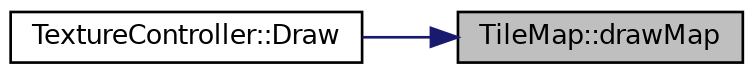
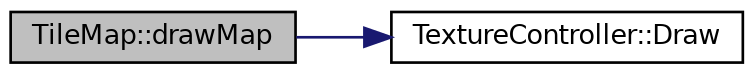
edge "TextureController::Draw" -> "TileMap::drawMap": reversed
